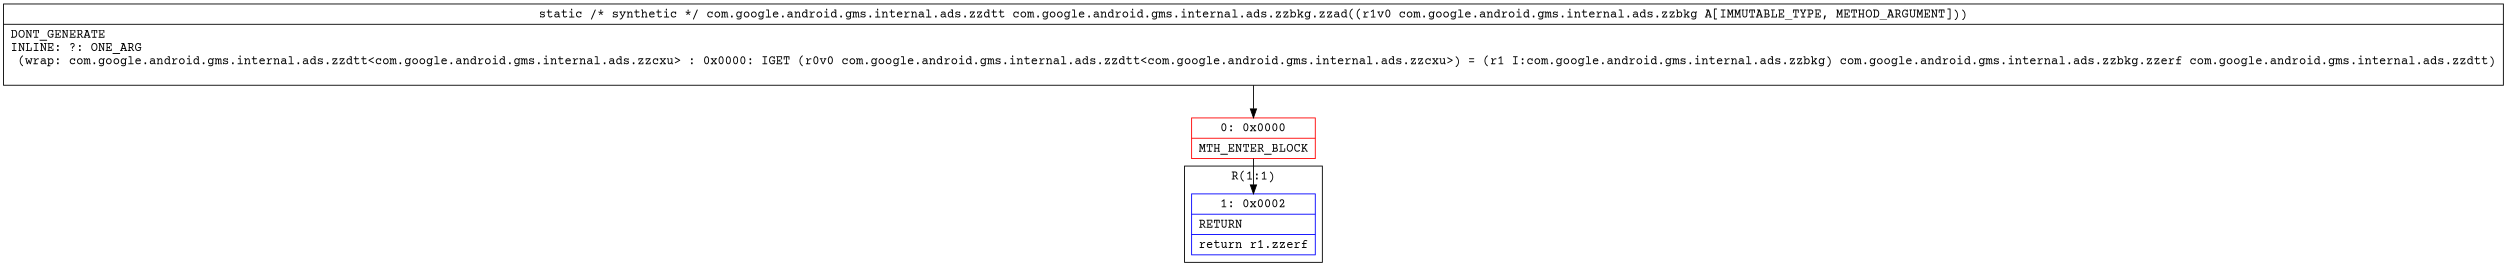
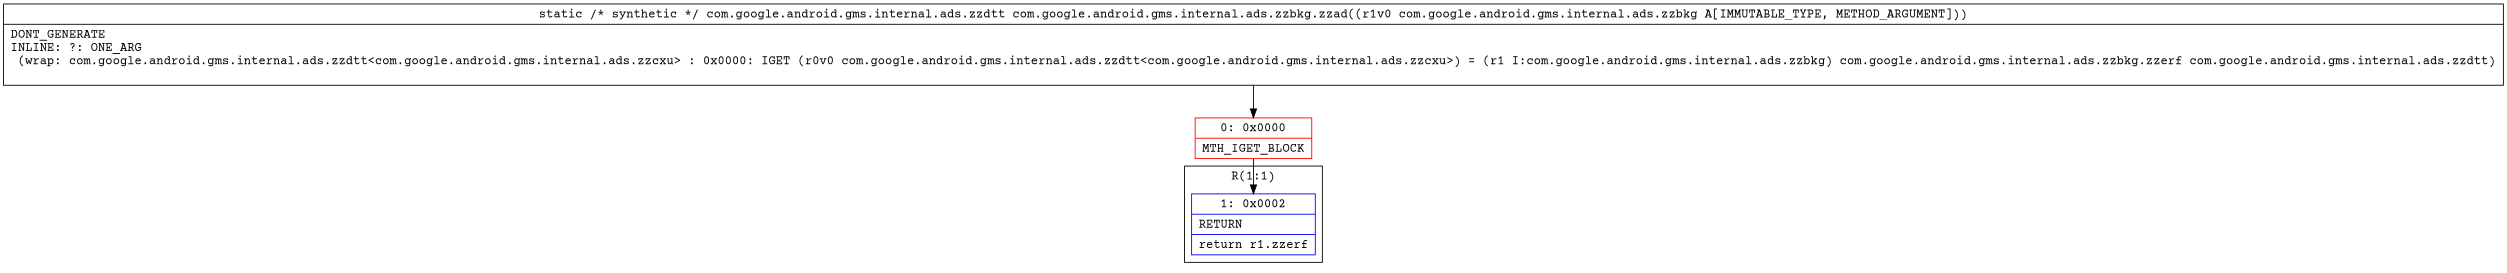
node "0: 0x0000": text "MTH_ENTER_BLOCK" -> "MTH_IGET_BLOCK"
